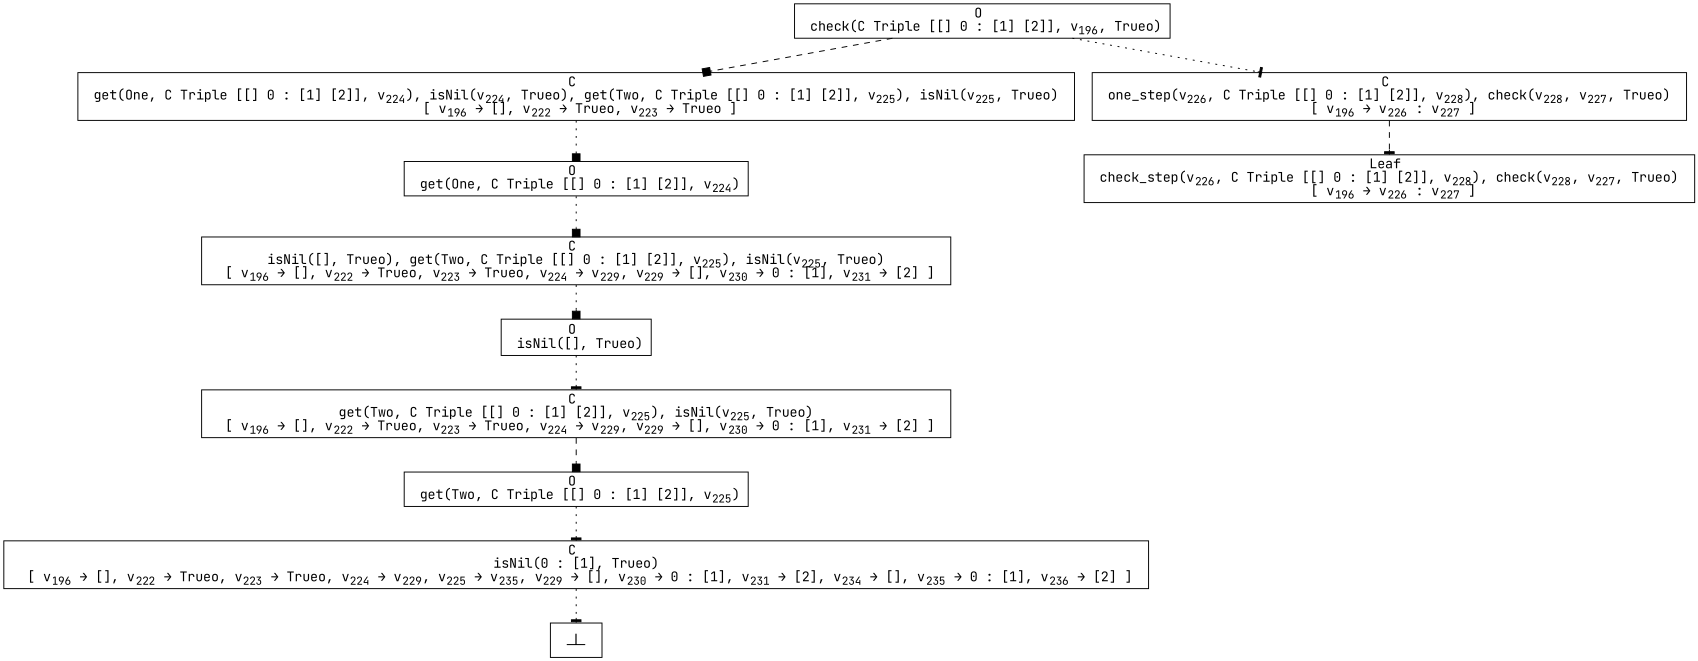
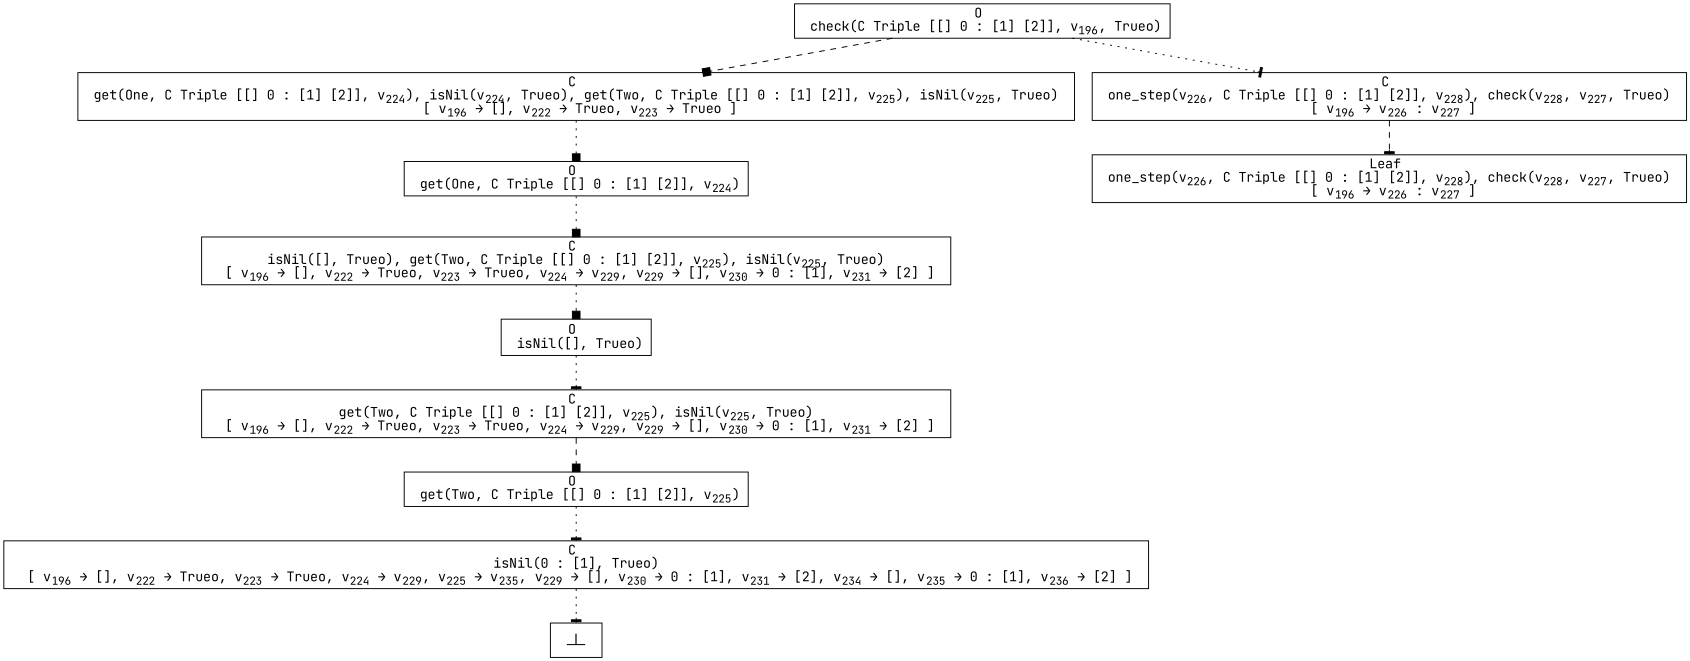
node "Leaf": text "check_step(v" -> "one_step(v"
